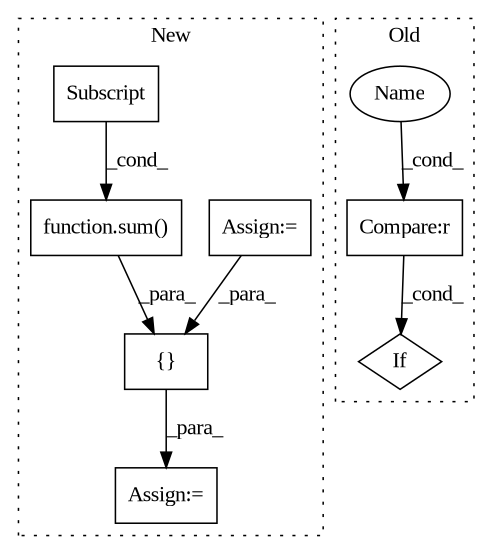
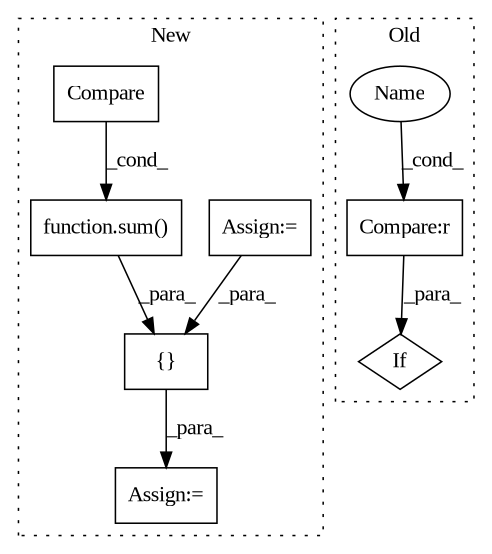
node "Subscript": label "Subscript" -> "Compare"
edge "Compare:r" -> "If": label "_cond_" -> "_para_"
